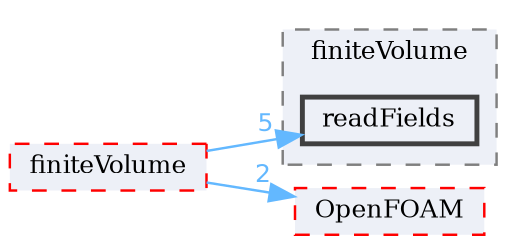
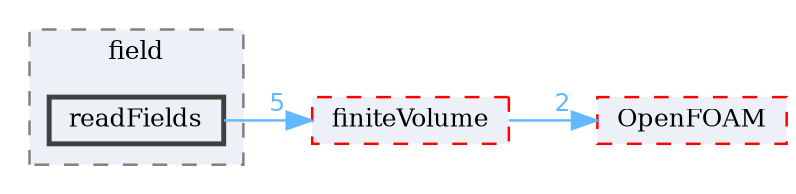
cluster "finiteVolume": label "finiteVolume" -> "field"
edge "finiteVolume" -> "readFields": reversed
